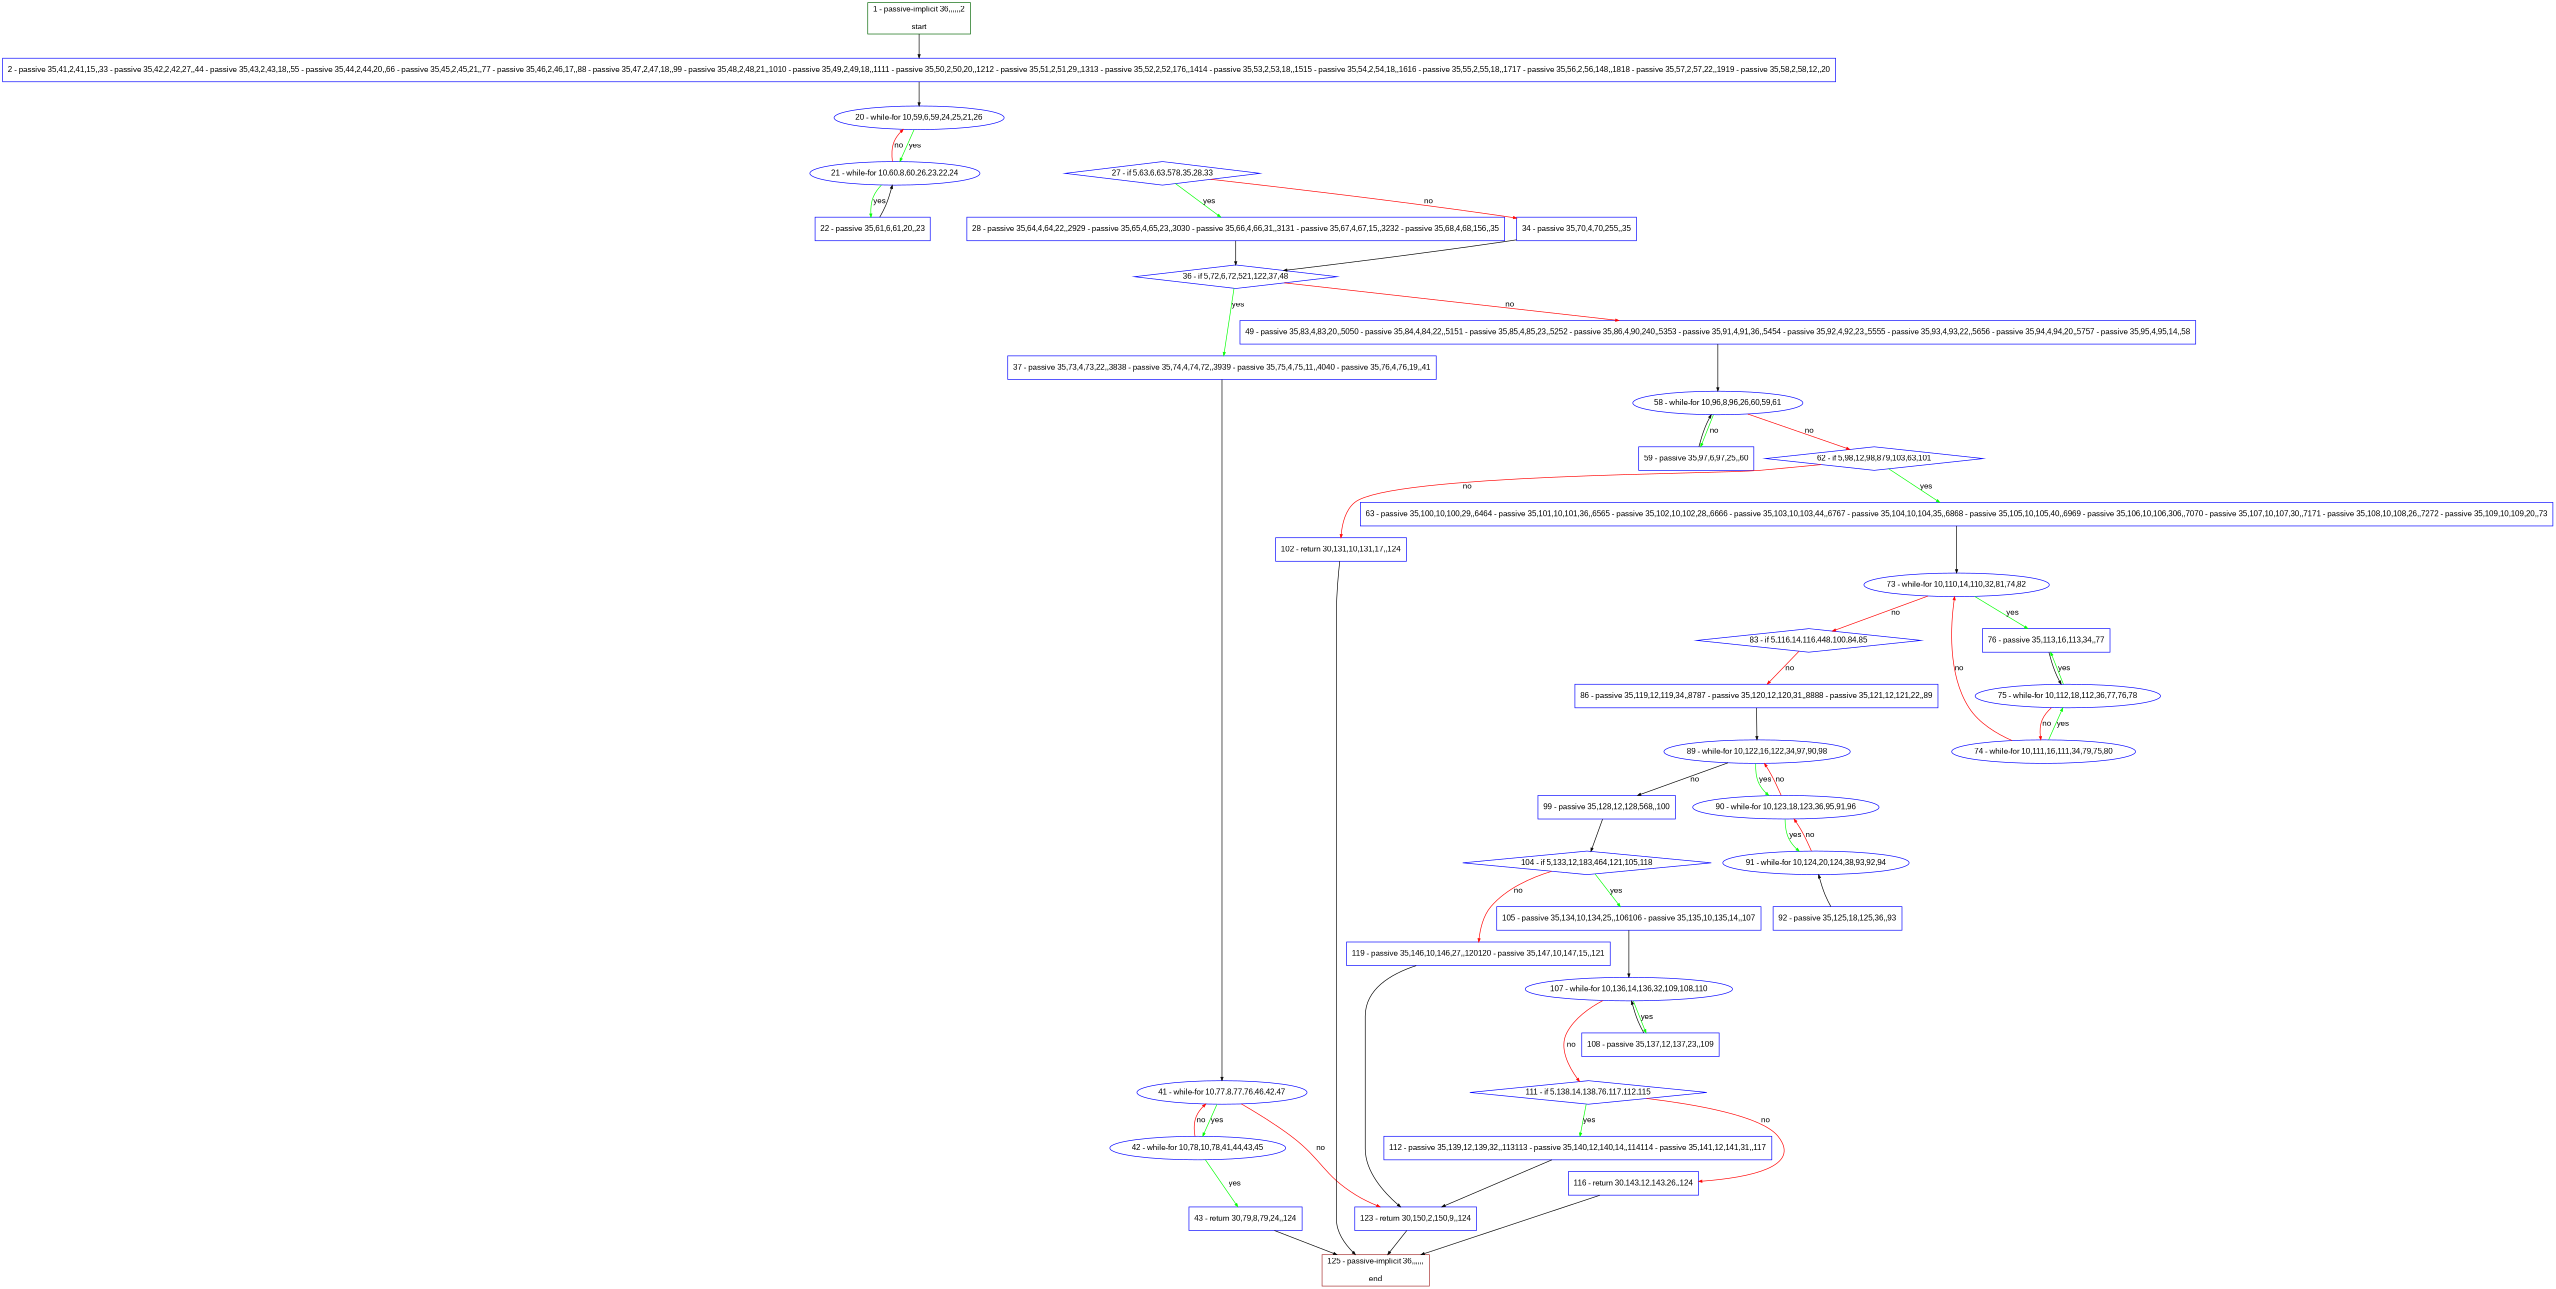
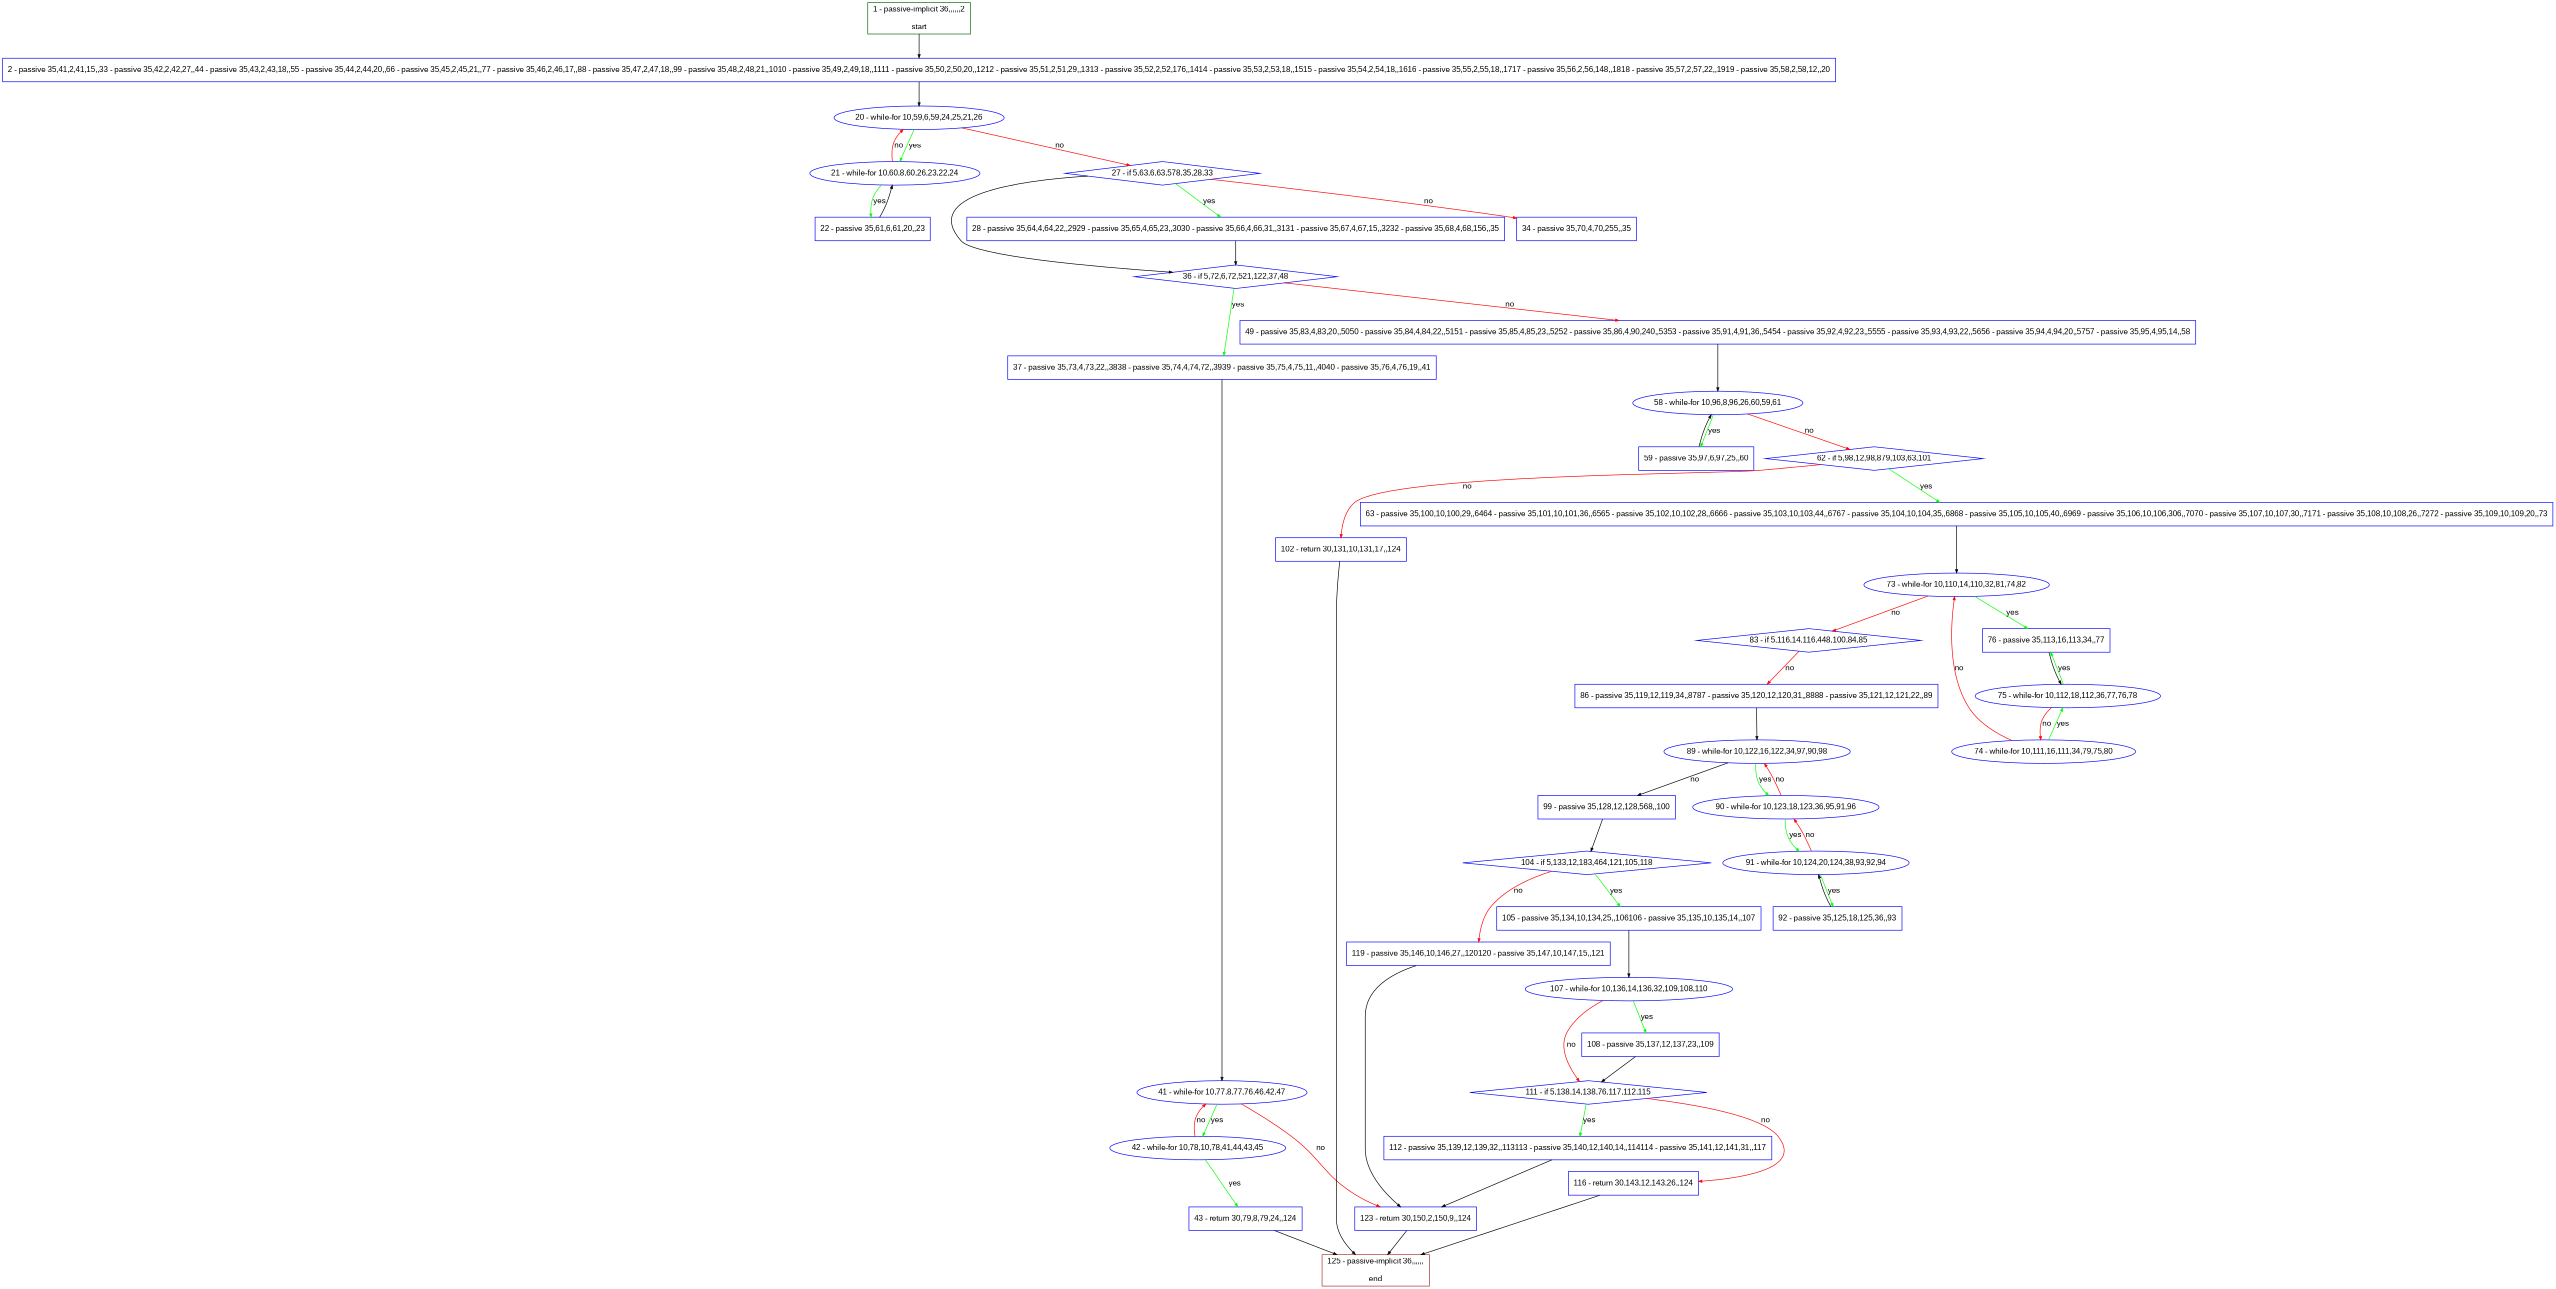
edge "20 - while-for 10,59,6,59,24,25,21,26" -> "27 - if 5,63,6,63,578,35,28,33": added, label "no"
edge "34 - passive 35,70,4,70,255,,35" -> "36 - if 5,72,6,72,521,122,37,48": now "27 - if 5,63,6,63,578,35,28,33" -> "36 - if 5,72,6,72,521,122,37,48"
edge "58 - while-for 10,96,8,96,26,60,59,61" -> "59 - passive 35,97,6,97,25,,60": label "no" -> "yes"
edge "91 - while-for 10,124,20,124,38,93,92,94" -> "92 - passive 35,125,18,125,36,,93": added, label "yes"
edge "108 - passive 35,137,12,137,23,,109" -> "107 - while-for 10,136,14,136,32,109,108,110": now "108 - passive 35,137,12,137,23,,109" -> "111 - if 5,138,14,138,76,117,112,115"
